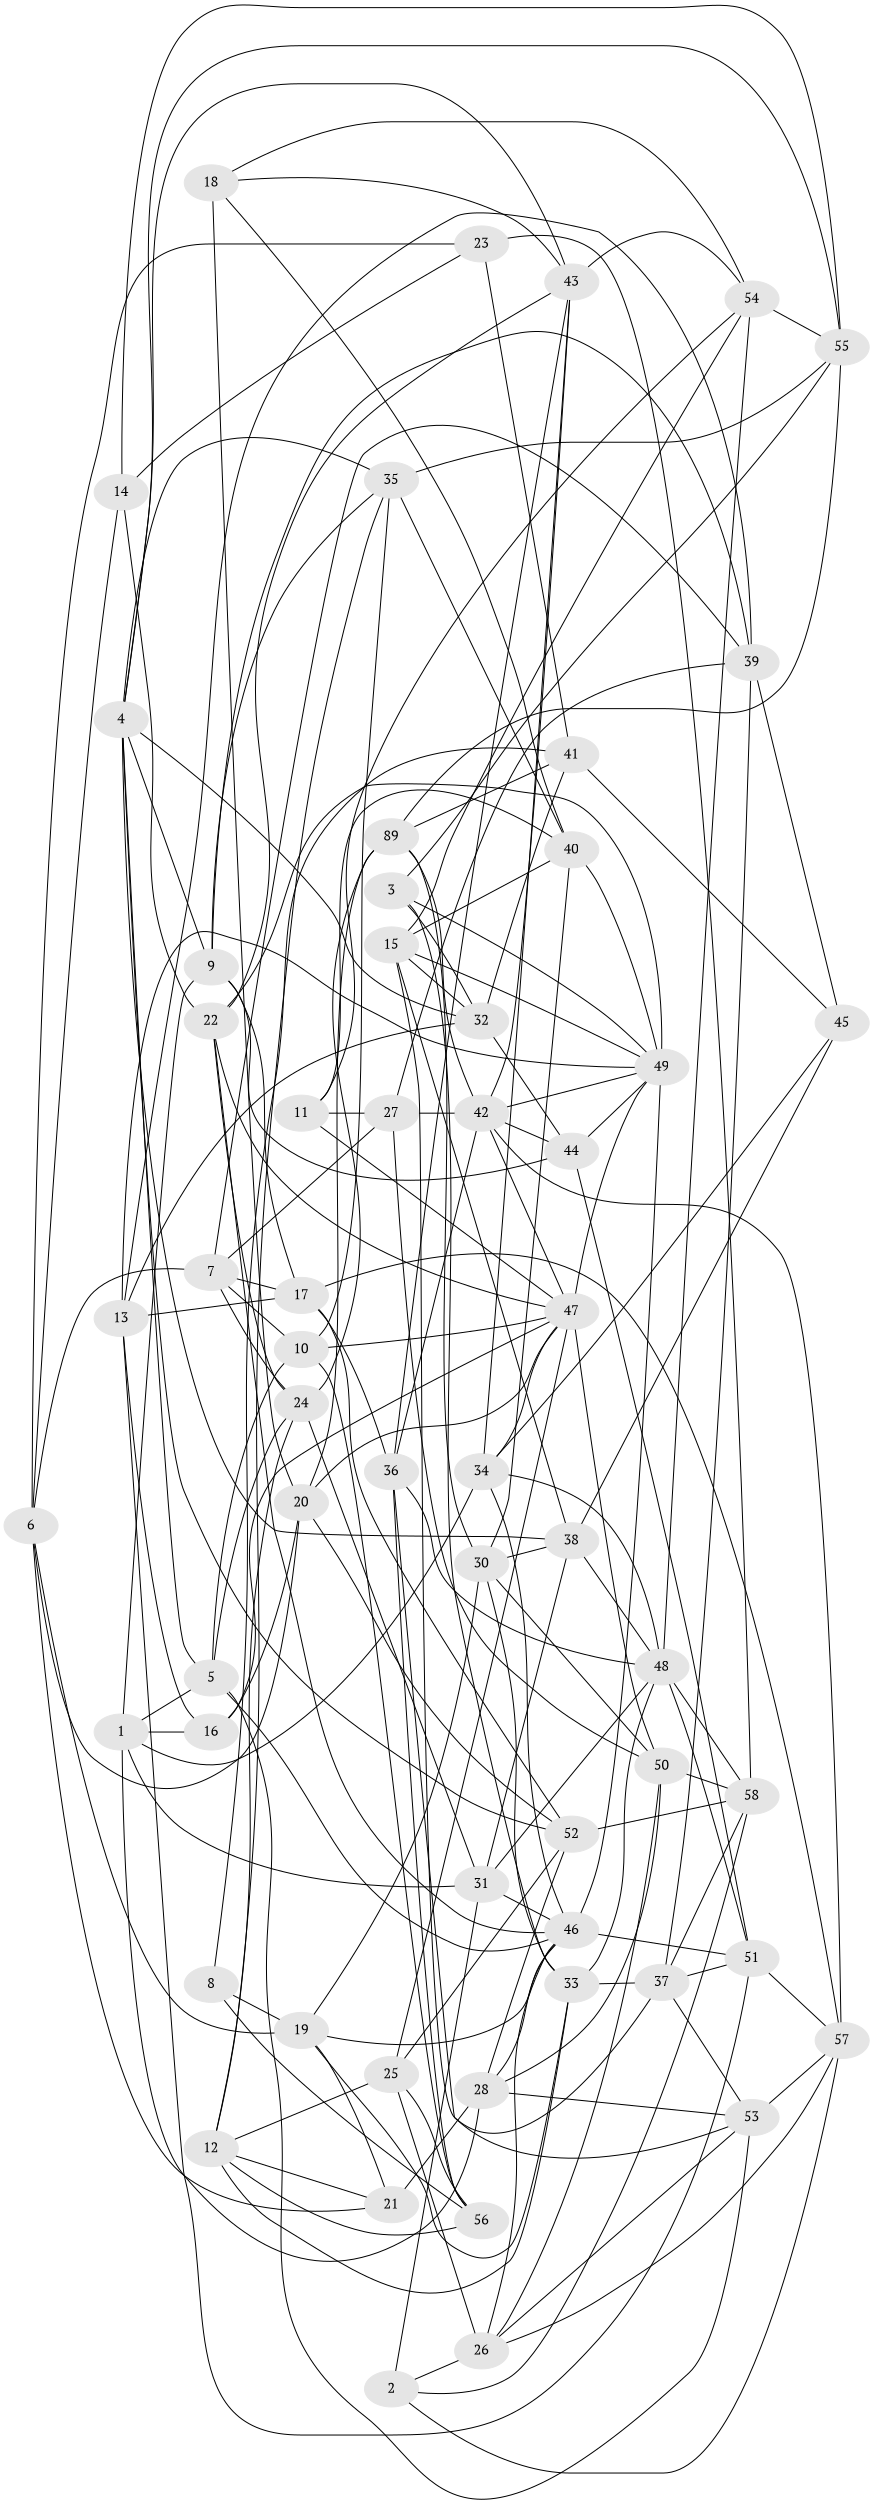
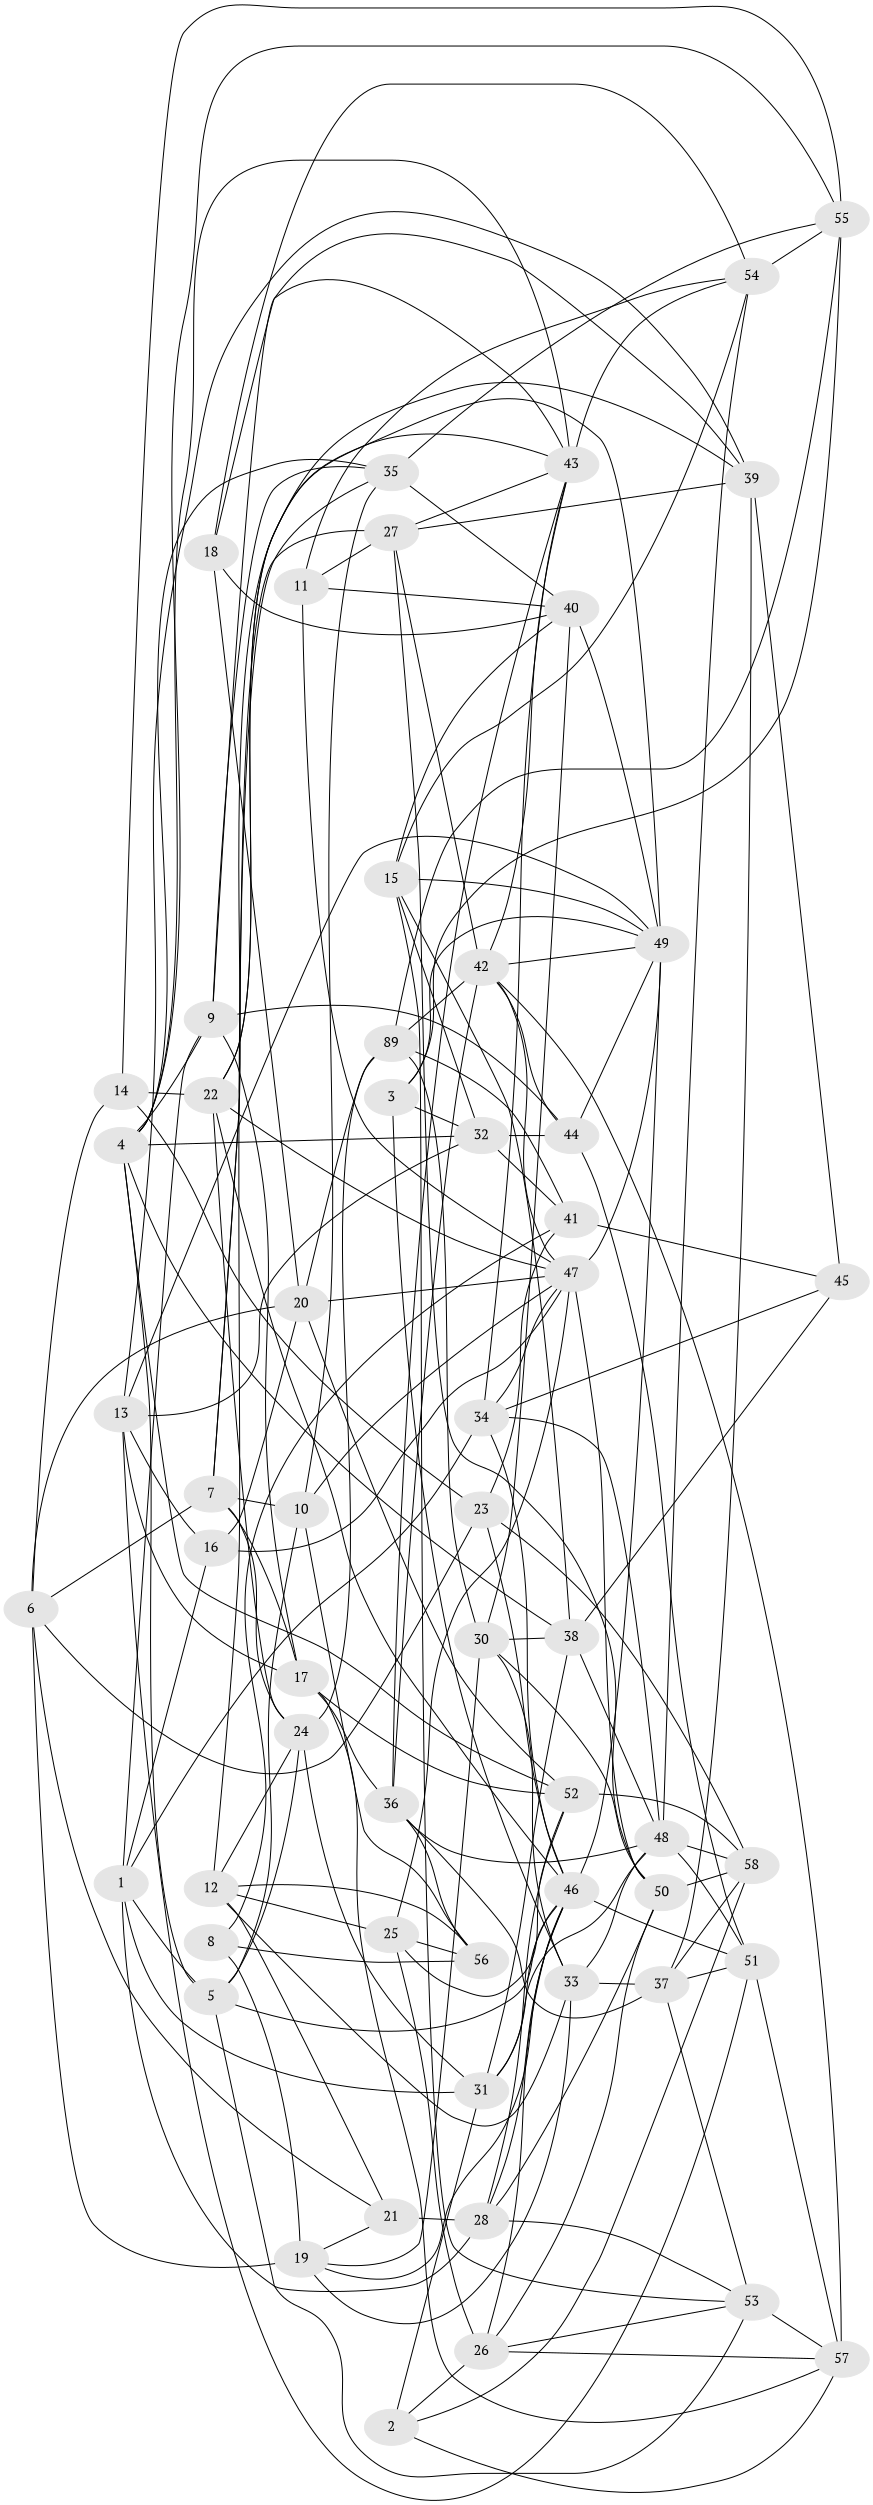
edge "43" -- "27": added
edge "23" -- "46": added
